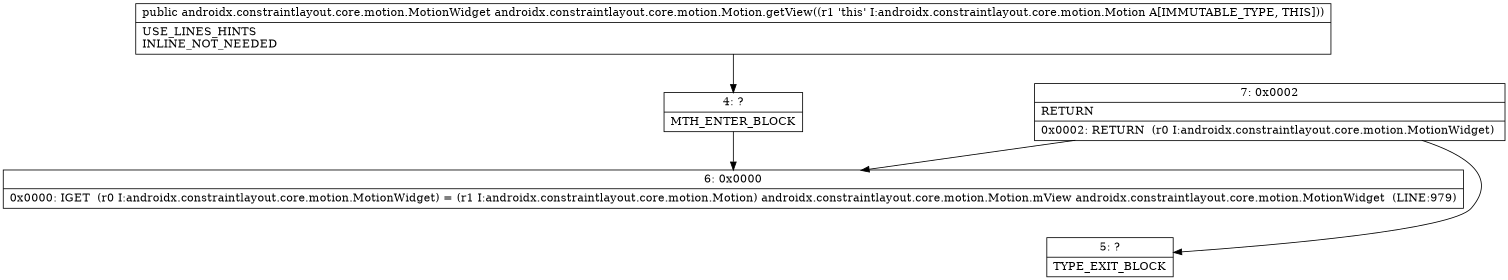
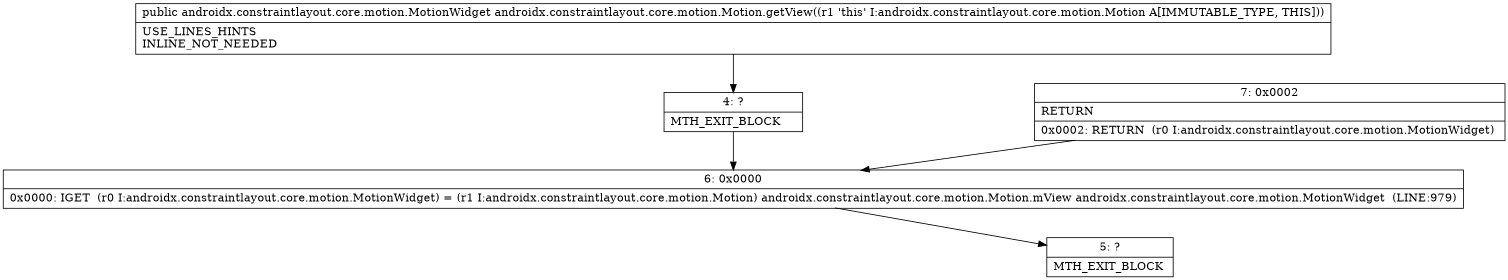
node "4: ?": text "MTH_ENTER_BLOCK" -> "MTH_EXIT_BLOCK"
edge "7: 0x0002" -> "5: ?": now "6: 0x0000" -> "5: ?"
node "5: ?": text "TYPE_EXIT_BLOCK" -> "MTH_EXIT_BLOCK"
